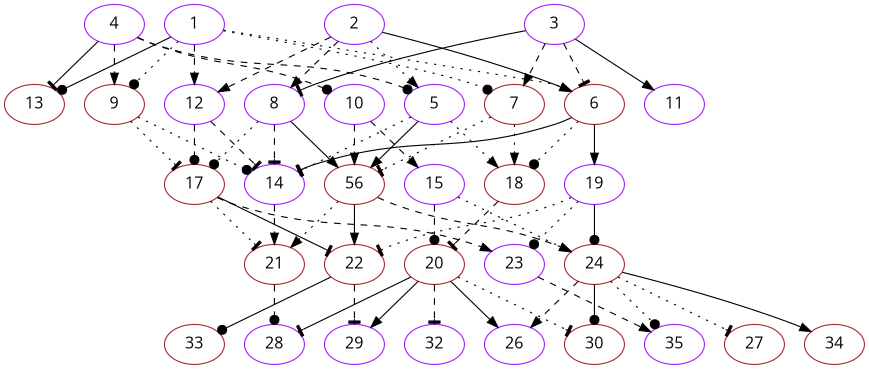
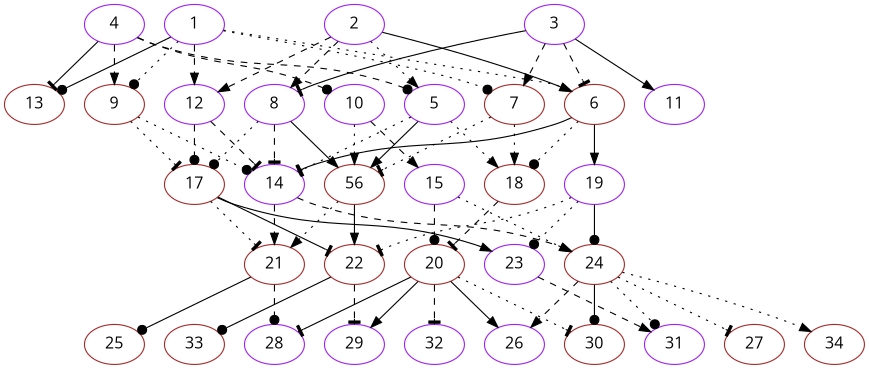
edge "10" -> "56": style dashed -> dotted
edge "56" -> "24": now "14" -> "24"
edge "17" -> "23": style dashed -> solid
edge "24" -> "34": style solid -> dotted
node "25": added
node "35": label "35" -> "31"
